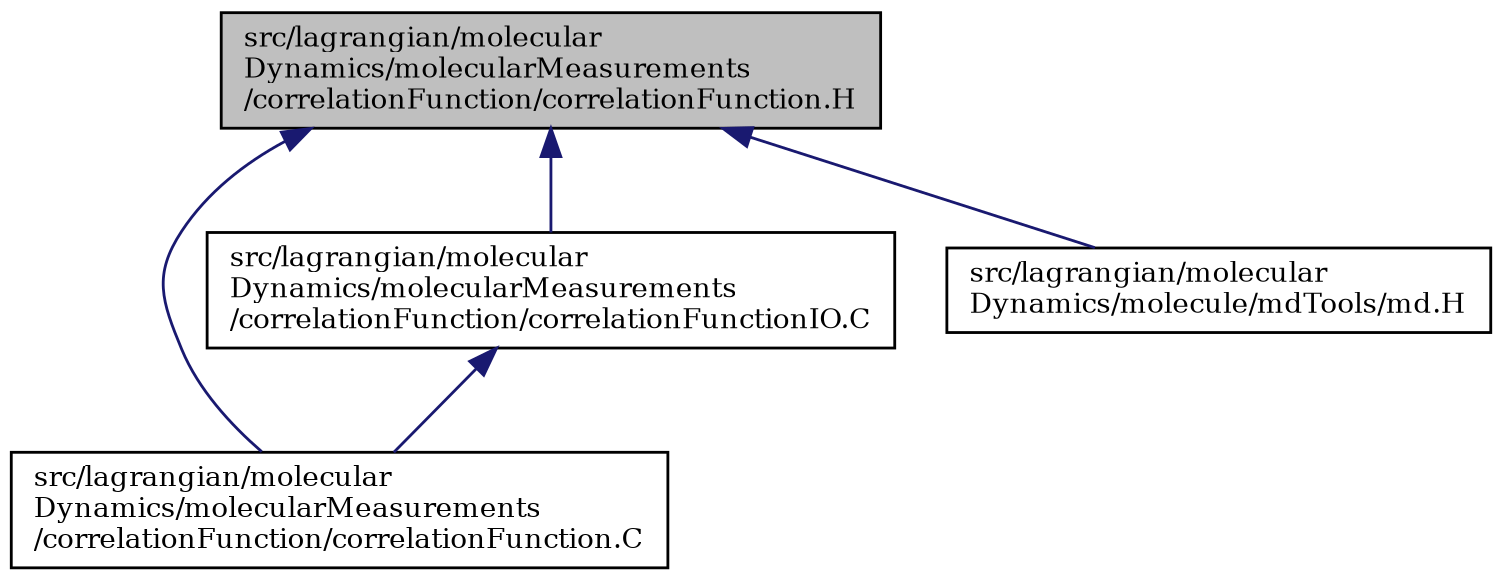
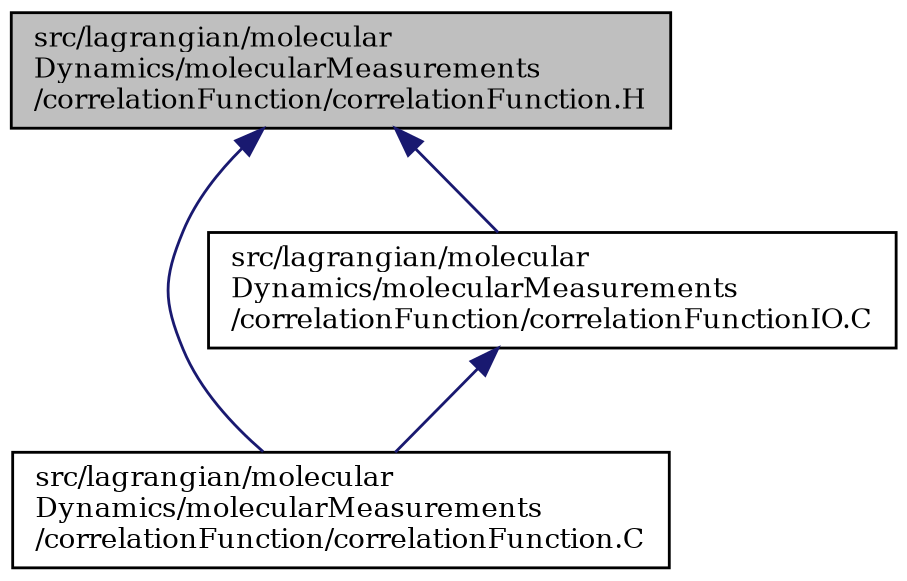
node "src/lagrangian/molecular Dynamics/molecule/mdTools/md.H": removed
